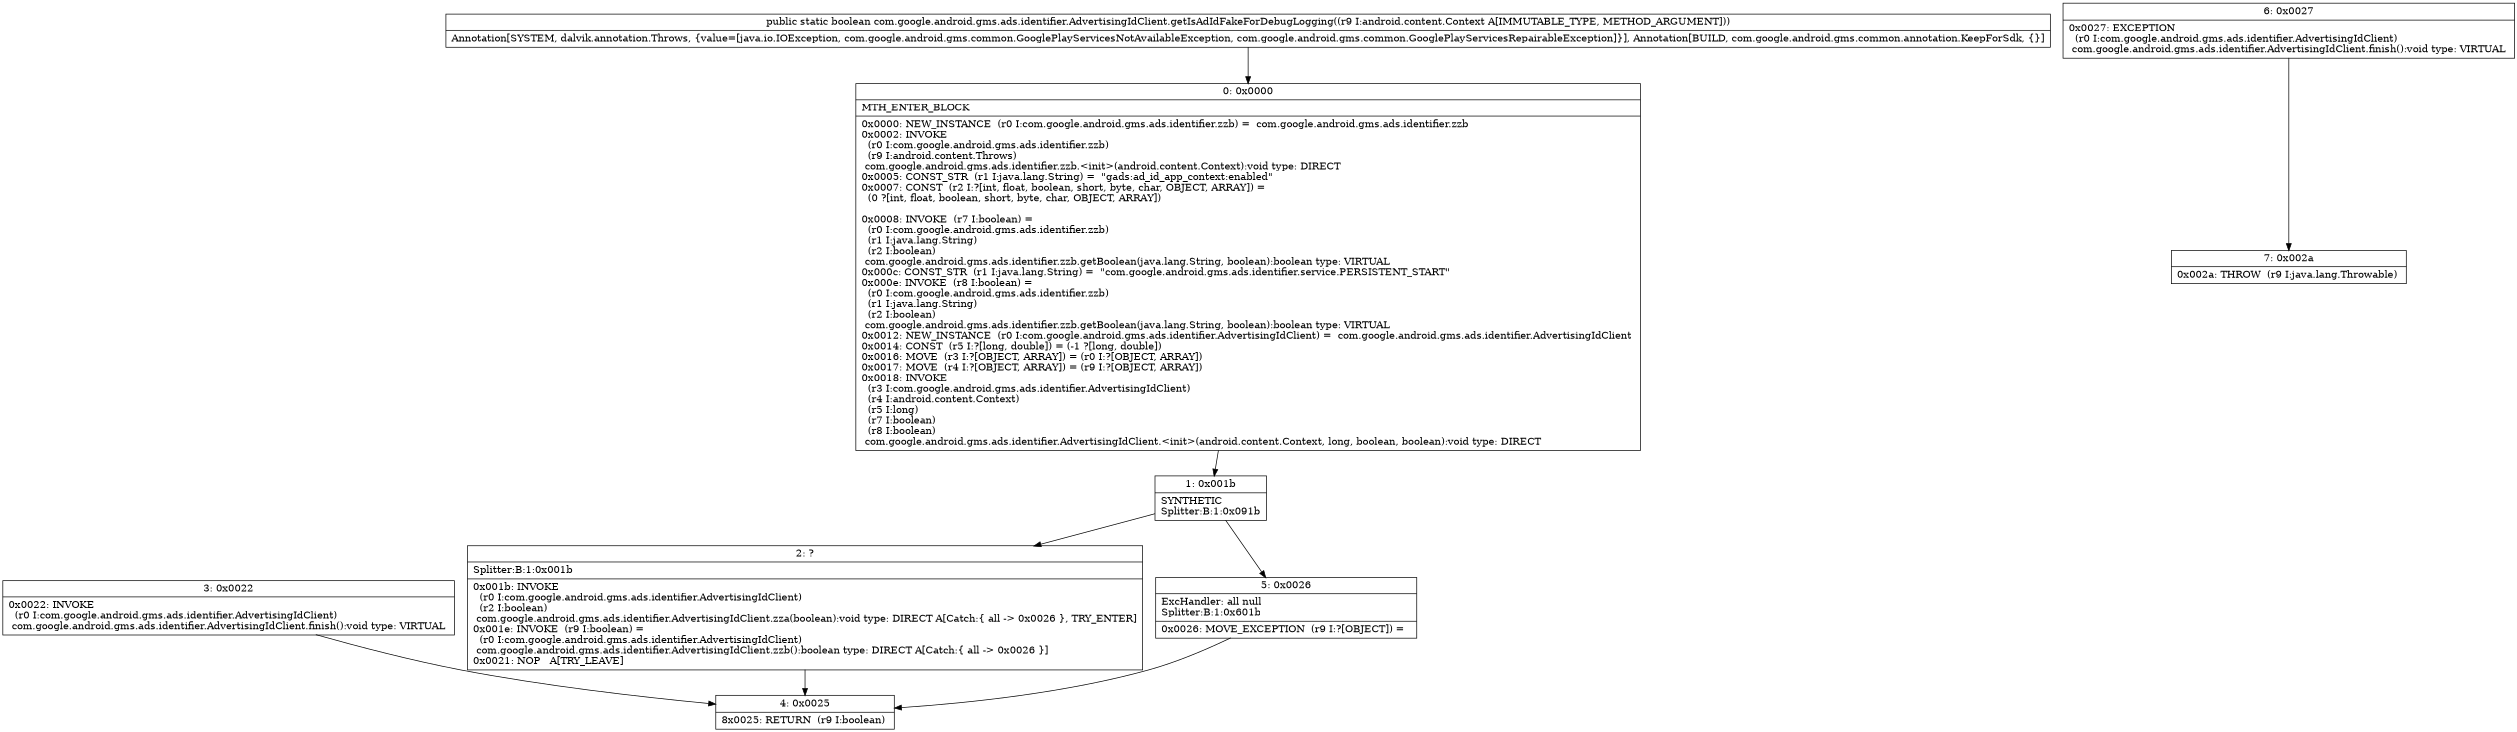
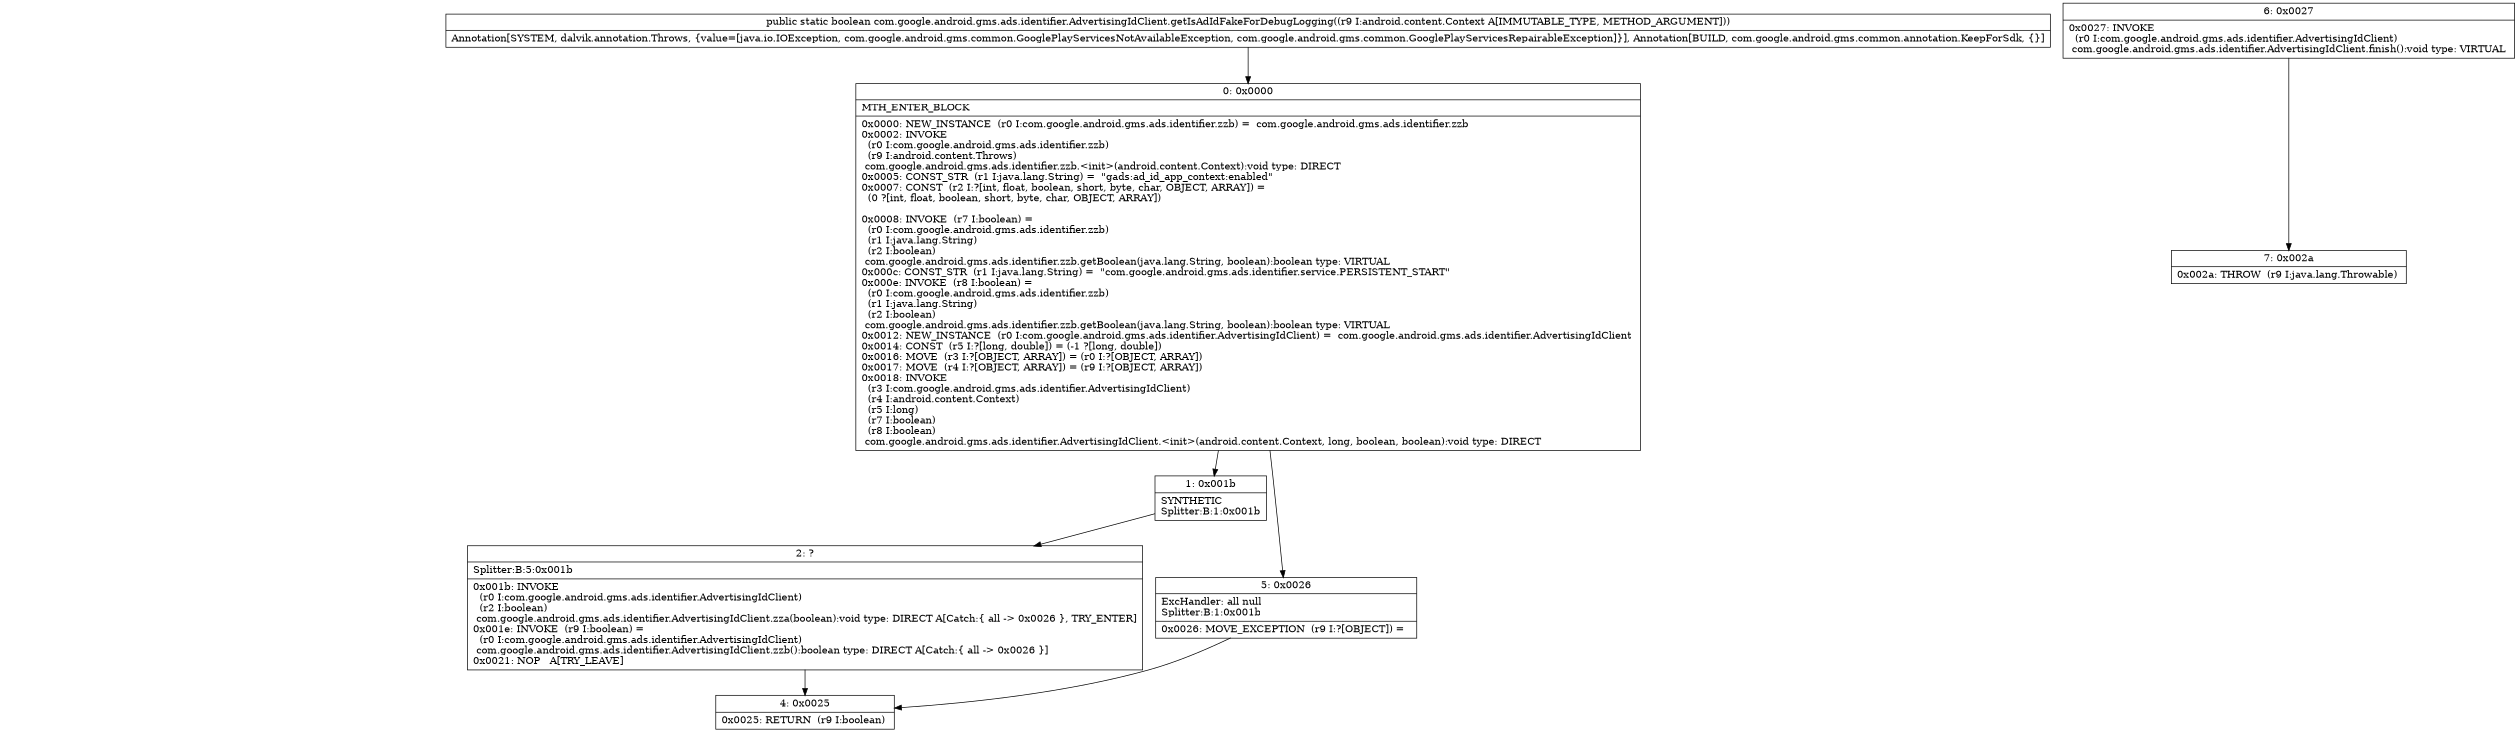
node "6: 0x0027": text "0x0027: EXCEPTION" -> "0x0027: INVOKE"
node "1: 0x001b": text "Splitter:B:1:0x091b" -> "Splitter:B:1:0x001b"
edge "1: 0x001b" -> "5: 0x0026": now "0: 0x0000" -> "5: 0x0026"
node "2: ?": text "Splitter:B:1:0x001b" -> "Splitter:B:5:0x001b"
node "3: 0x0022": removed
node "5: 0x0026": text "Splitter:B:1:0x601b" -> "Splitter:B:1:0x001b"
node "4: 0x0025": text "8x0025: RETURN  (r9 I:boolean)" -> "0x0025: RETURN  (r9 I:boolean)"
